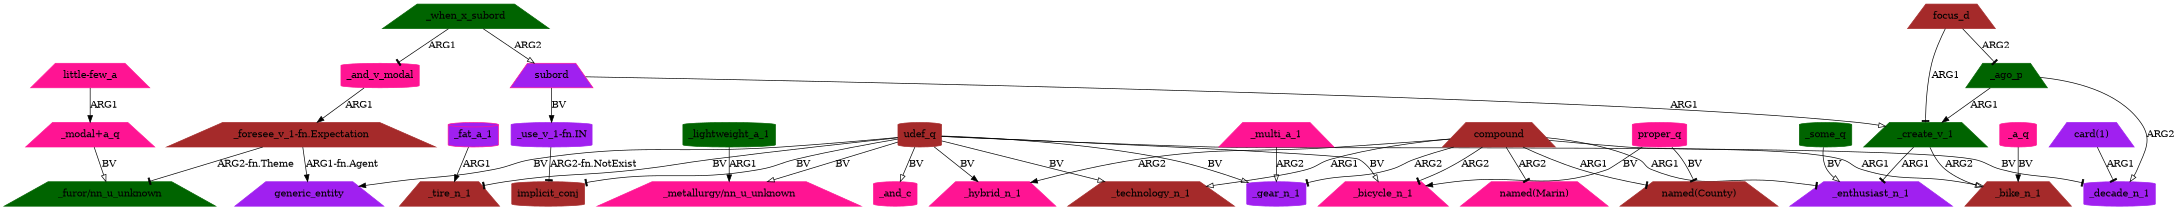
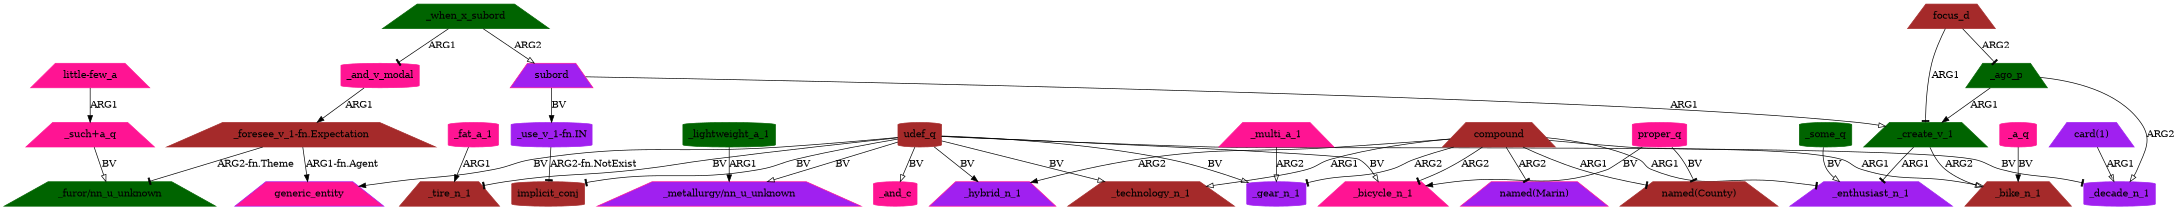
node "_modal+a_q": label "_modal+a_q" -> "_such+a_q"
node "_fat_a_1": fillcolor purple -> deeppink
edge "card(1)" -> "_decade_n_1": arrowhead tee -> onormal
node "generic_entity": fillcolor purple -> deeppink
node "_metallurgy/nn_u_unknown": fillcolor deeppink -> purple
node "_hybrid_n_1": fillcolor deeppink -> purple
node "named(Marin)": fillcolor deeppink -> purple
